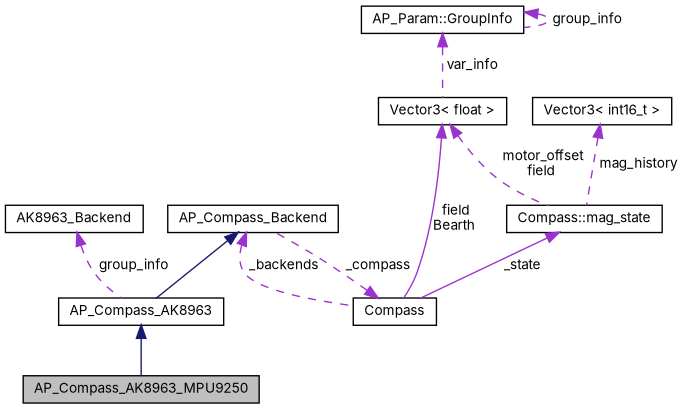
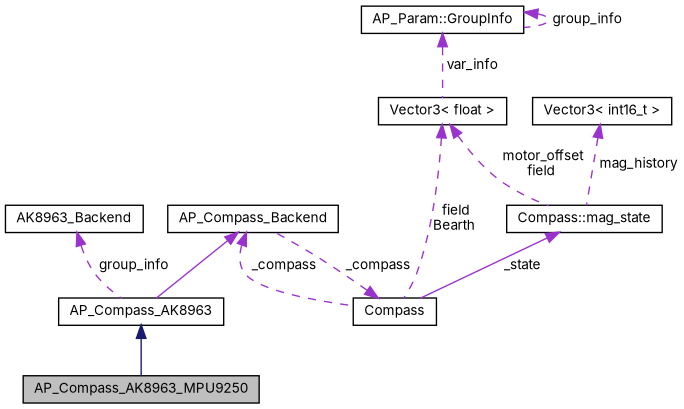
edge "Compass" -> "Vector3< float >": style solid -> dashed
edge "Compass" -> "AP_Compass_Backend": label " _backends" -> " _compass"
edge "AP_Compass_AK8963" -> "AP_Compass_Backend": color midnightblue -> darkorchid3
